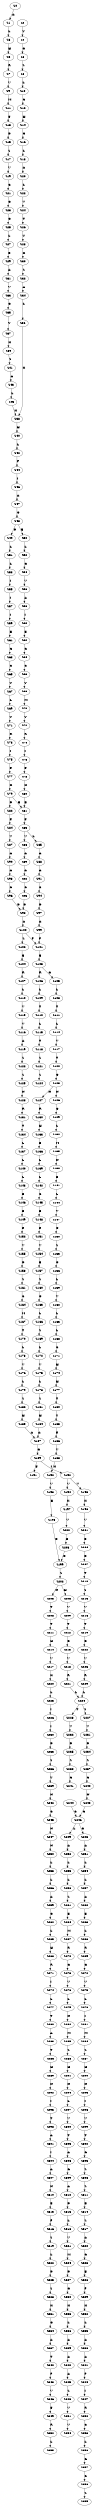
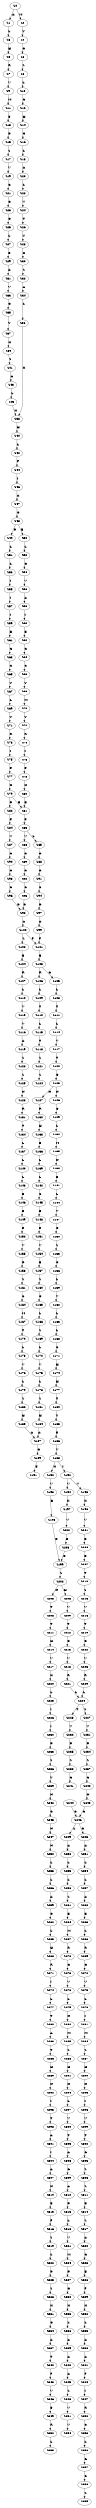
edge "S0" -> "S2": added, label "M"
edge "S189" -> "S192": now "S188" -> "S192"
